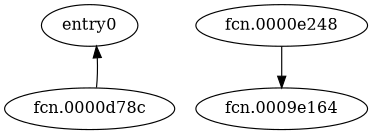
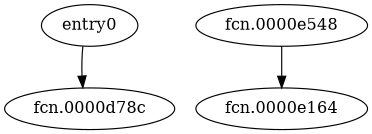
node "fcn.0000e248": label "fcn.0000e248" -> "fcn.0000e548"
edge "fcn.0000d78c" -> "entry0": reversed
node "fcn.0009e164": label "fcn.0009e164" -> "fcn.0000e164"
